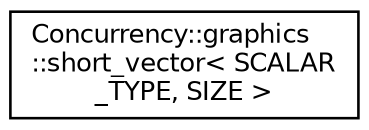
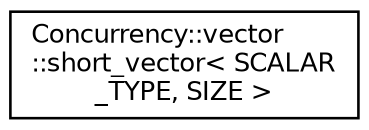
node "Concurrency::graphics ::short_vector< SCALAR _TYPE, SIZE >": label "Concurrency::graphics ::short_vector< SCALAR _TYPE, SIZE >" -> "Concurrency::vector ::short_vector< SCALAR _TYPE, SIZE >"
